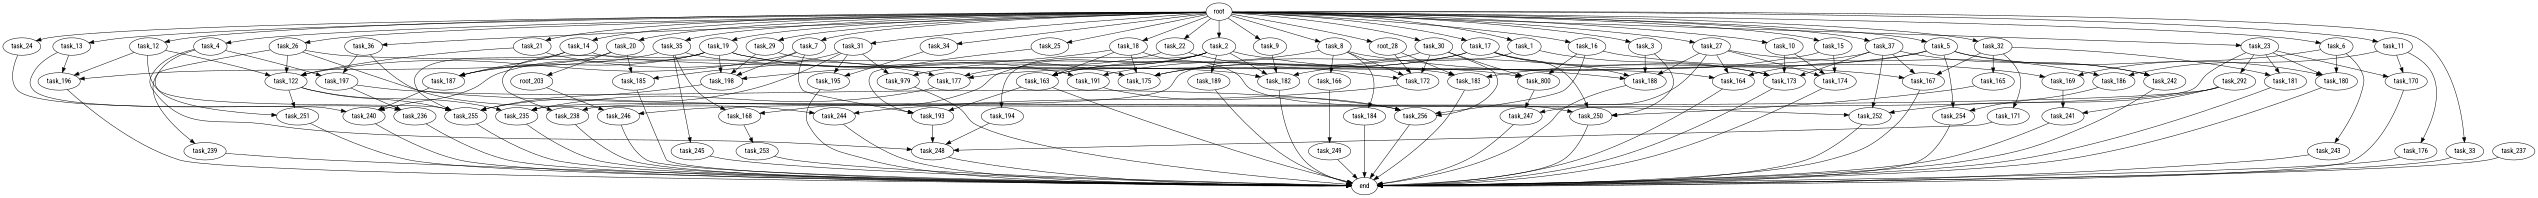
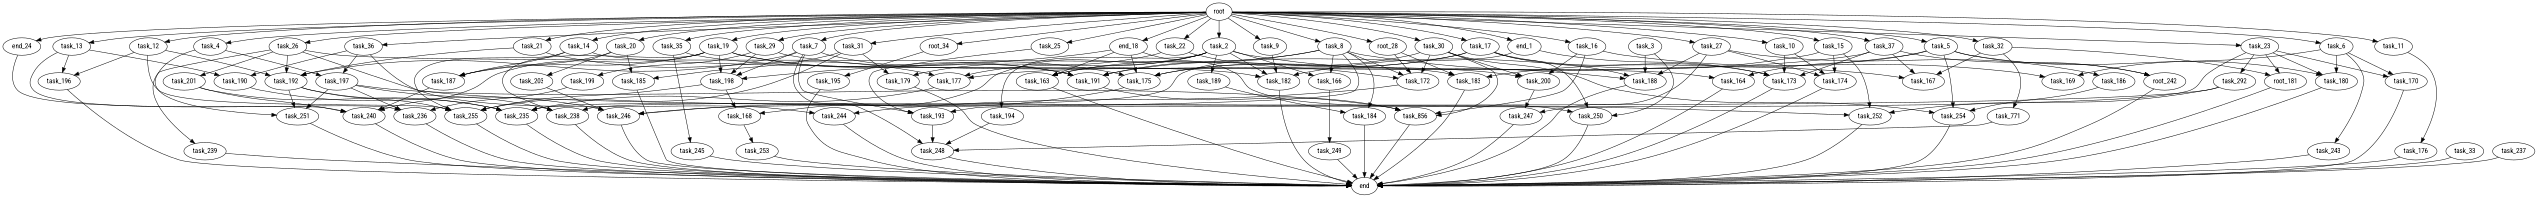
edge "root" -> "task_33": removed
edge "root" -> "task_3": removed
node "task_24": label "task_24" -> "end_24"
node "task_34": label "task_34" -> "root_34"
node "task_18": label "task_18" -> "end_18"
node "task_1": label "task_1" -> "end_1"
edge "task_27" -> "task_164": removed
edge "task_31" -> "task_195": removed
edge "task_8" -> "task_191": added
edge "task_11" -> "task_186": removed
edge "task_11" -> "task_170": now "task_6" -> "task_170"
edge "task_2" -> "task_166": added
edge "task_7" -> "task_191": added
edge "task_35" -> "task_196": removed
edge "task_37" -> "task_252": now "task_15" -> "task_252"
node "task_201": added
node "task_190": added
node "task_122": label "task_122" -> "task_192"
node "root_203": label "root_203" -> "task_203"
node "task_199": added
node "task_979": label "task_979" -> "task_179"
node "task_800": label "task_800" -> "task_200"
node "task_165": removed
node "task_242": label "task_242" -> "root_242"
node "task_181": label "task_181" -> "root_181"
edge "task_35" -> "task_168": now "task_198" -> "task_168"
edge "task_197" -> "task_251": added
edge "task_197" -> "task_238": added
edge "task_163" -> "task_193": now "task_8" -> "task_193"
edge "task_30" -> "task_254": added
edge "task_175" -> "task_246": added
node "task_256": label "task_256" -> "task_856"
node "task_171": label "task_171" -> "task_771"
node "task_241": removed
edge "task_4" -> "task_248": now "task_7" -> "task_248"
edge "task_189" -> "end": now "task_189" -> "task_184"
edge "task_167" -> "end": removed
